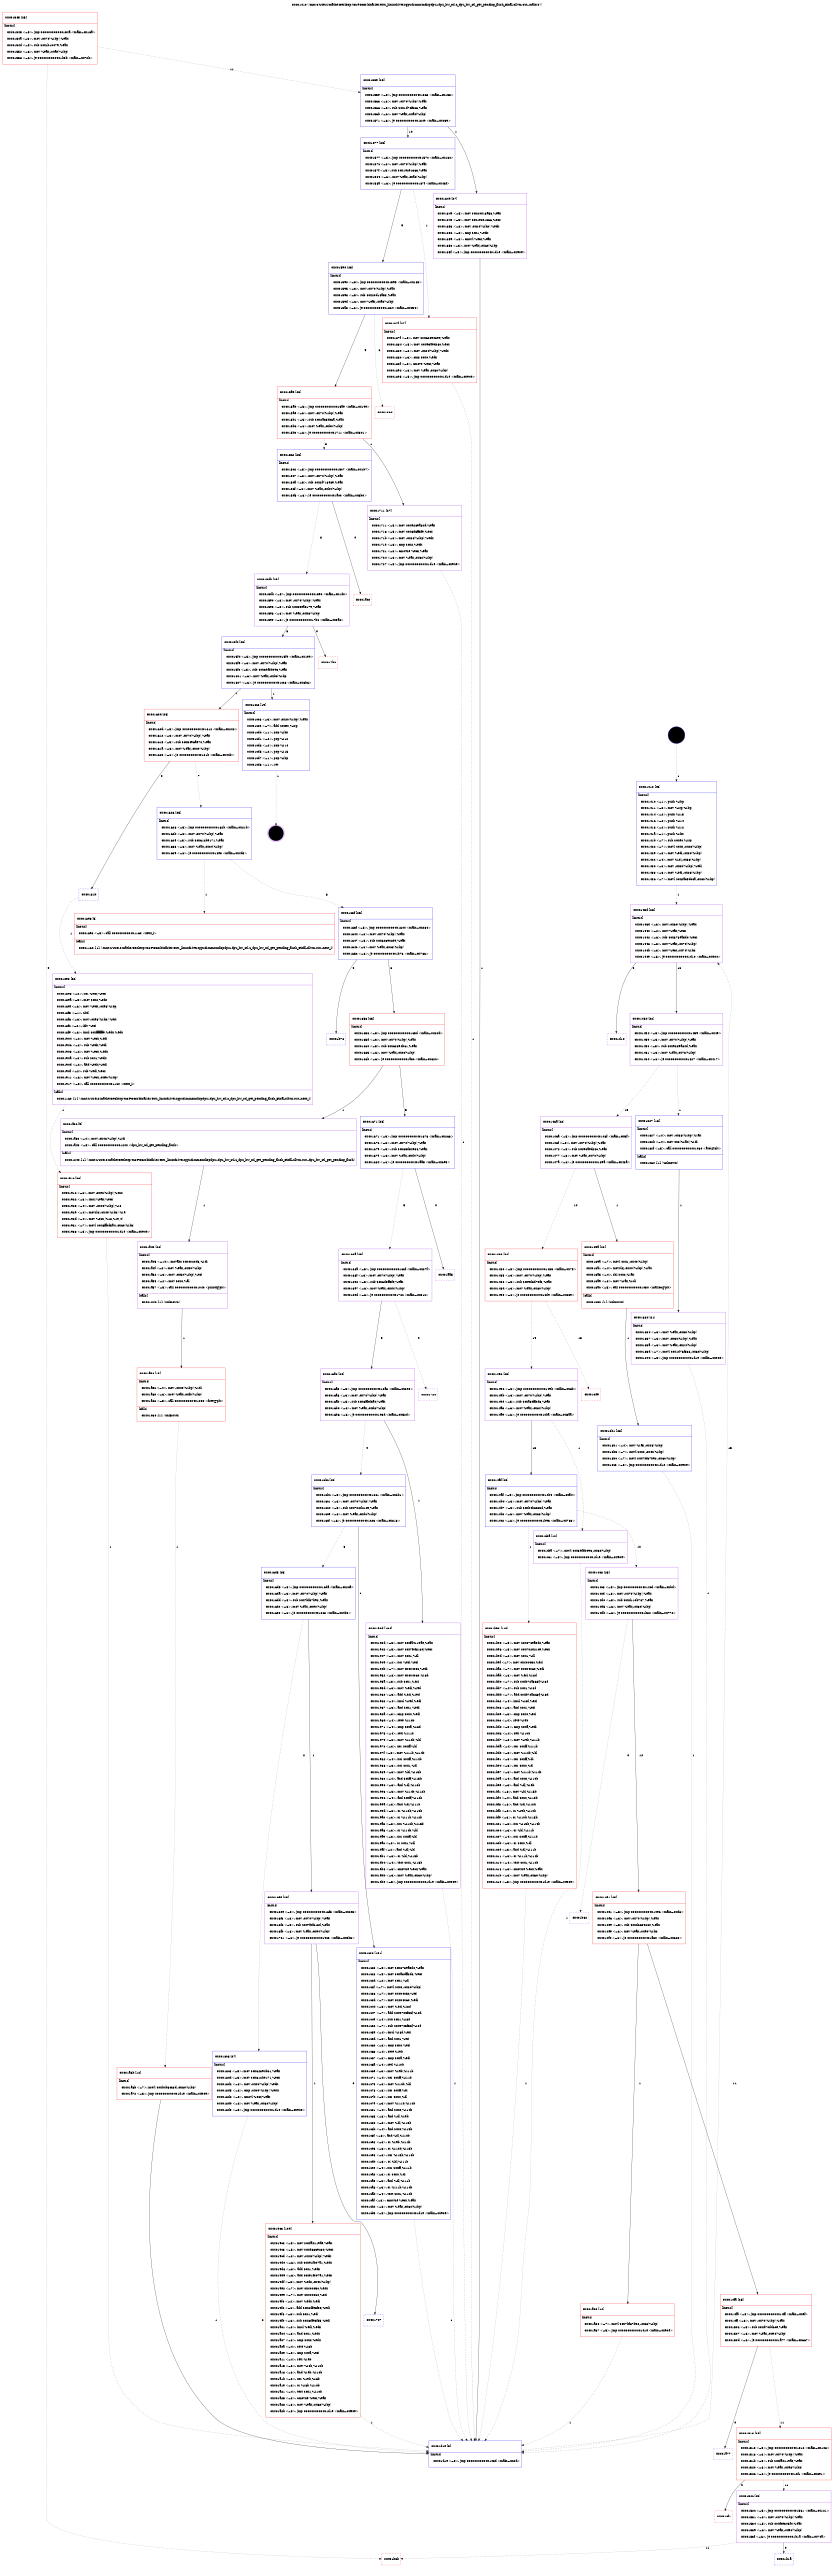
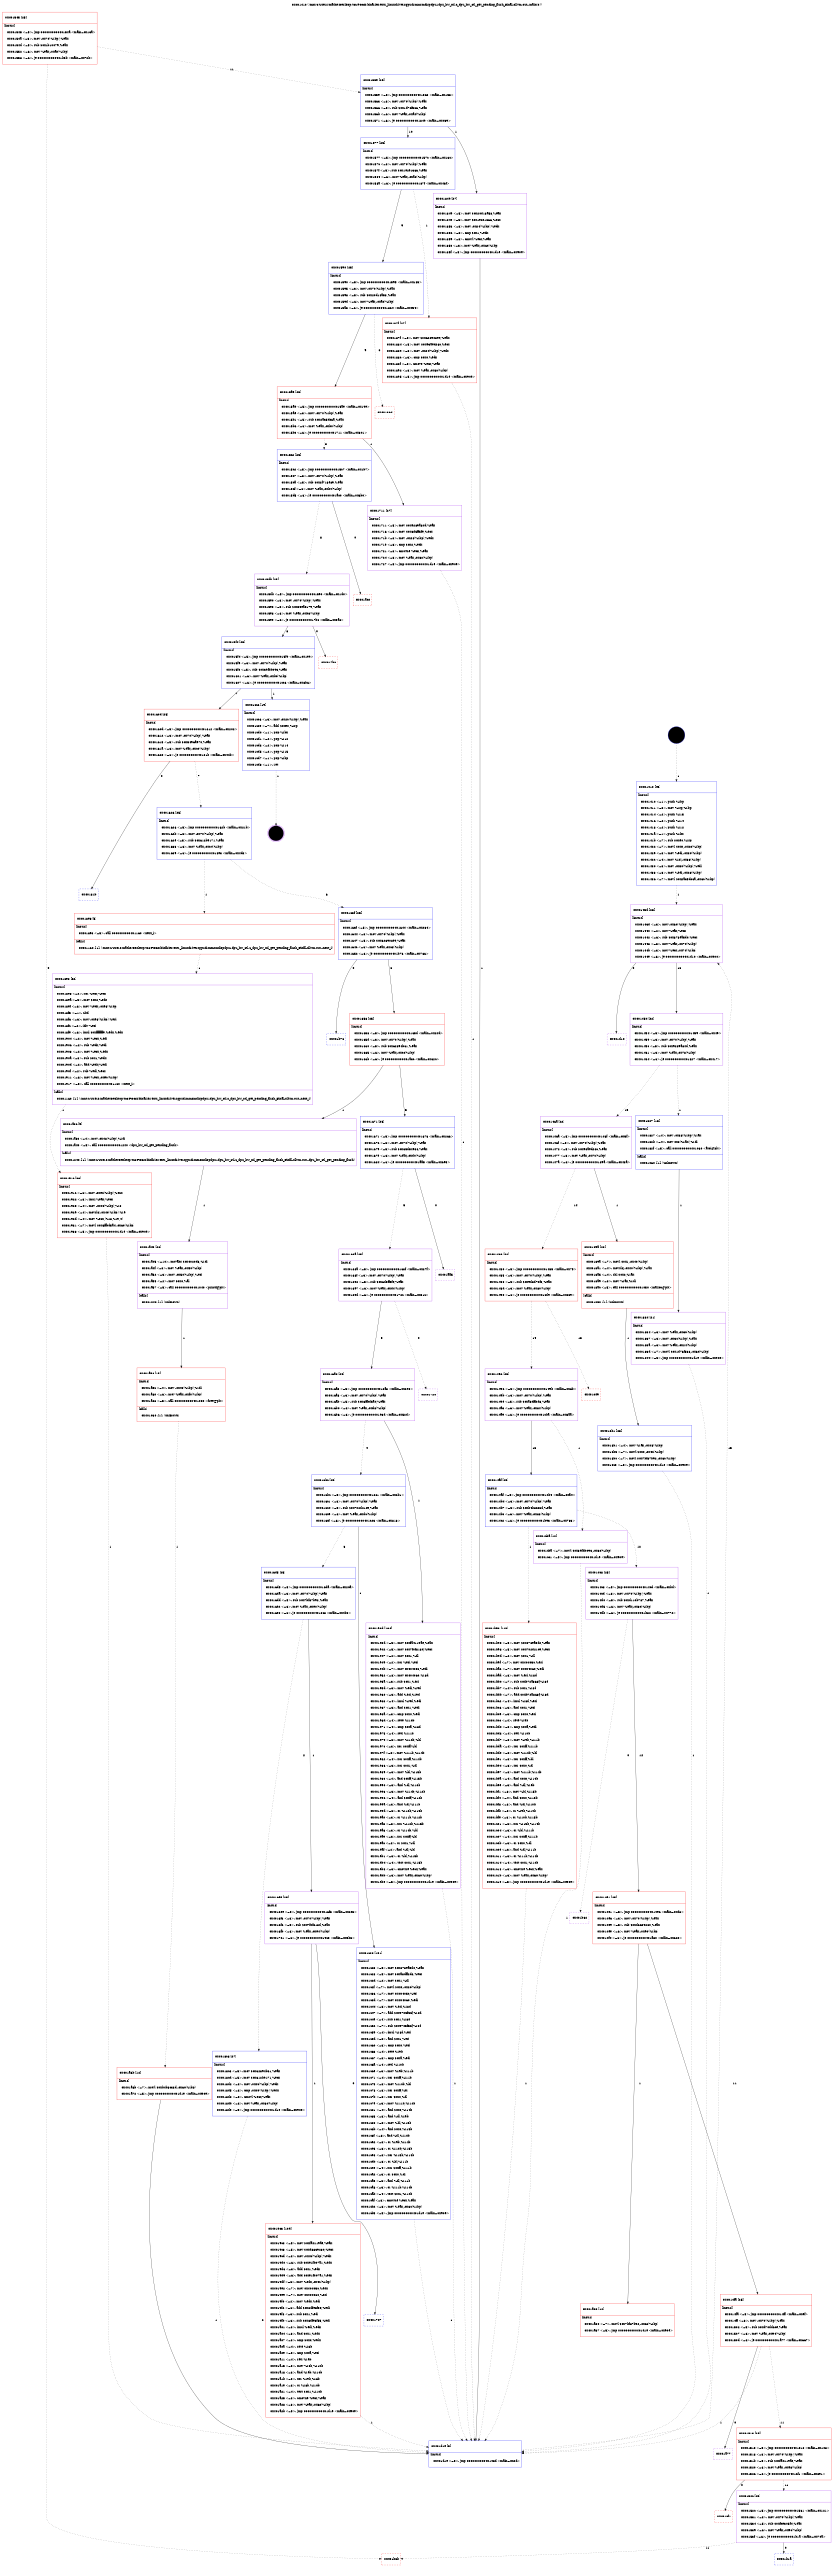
edge "0x40181b" -> "0x4018e8 [52]": now "0x4018e3 [5]" -> "0x4018e8 [52]"
edge "0x401a30 [12]" -> "0x401d1e [5]": now "0x4014fa [25]" -> "0x401d1e [5]"
